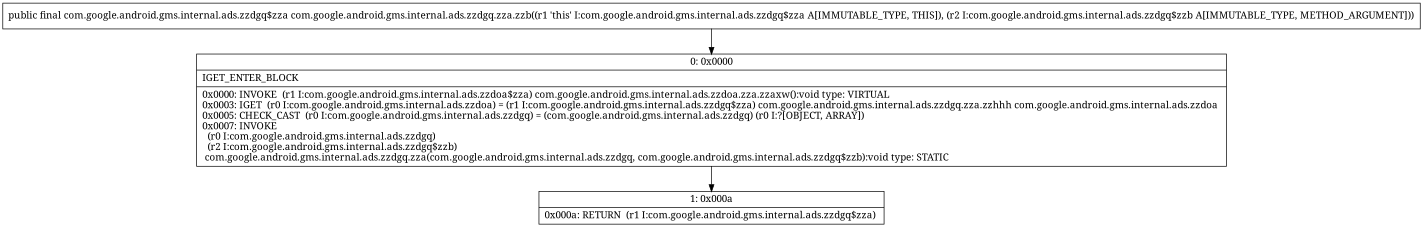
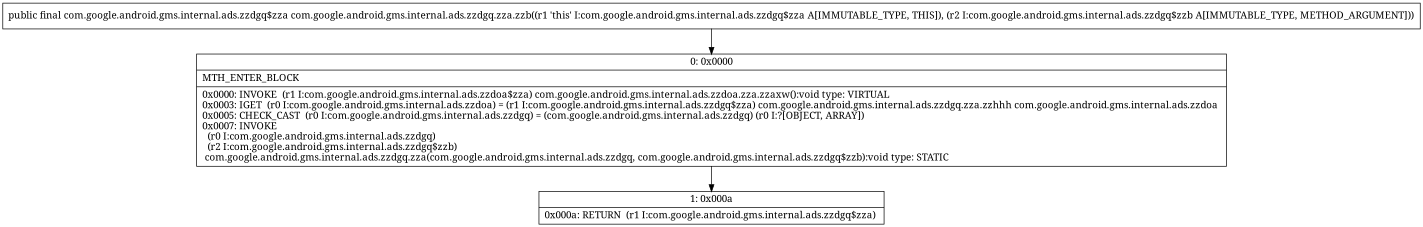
node "0: 0x0000": text "IGET_ENTER_BLOCK" -> "MTH_ENTER_BLOCK"
